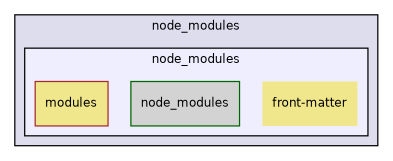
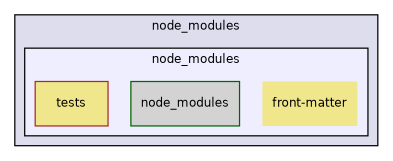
node "modules": label "modules" -> "tests"
